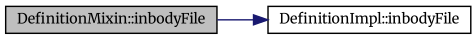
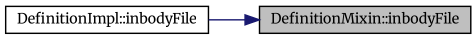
edge "DefinitionMixin::inbodyFile" -> "DefinitionImpl::inbodyFile": reversed
